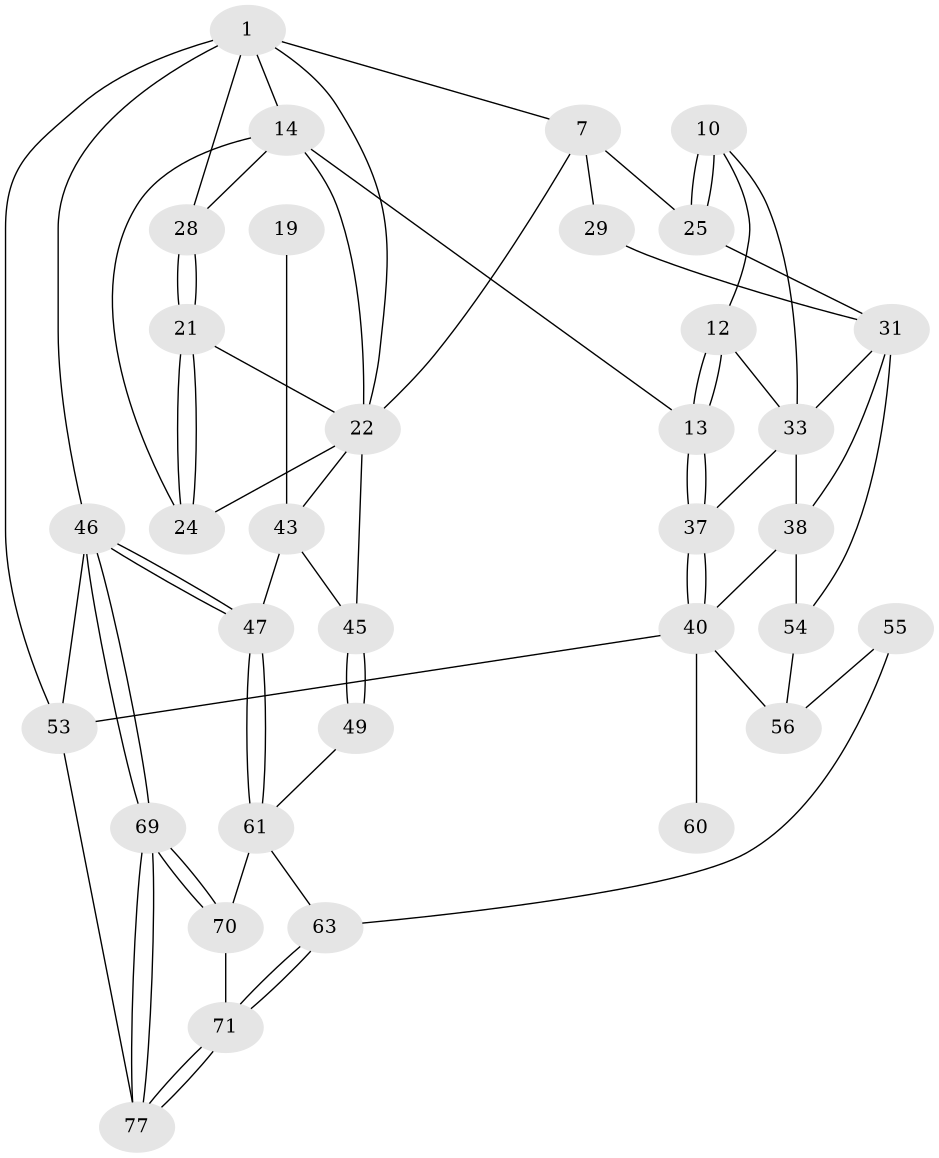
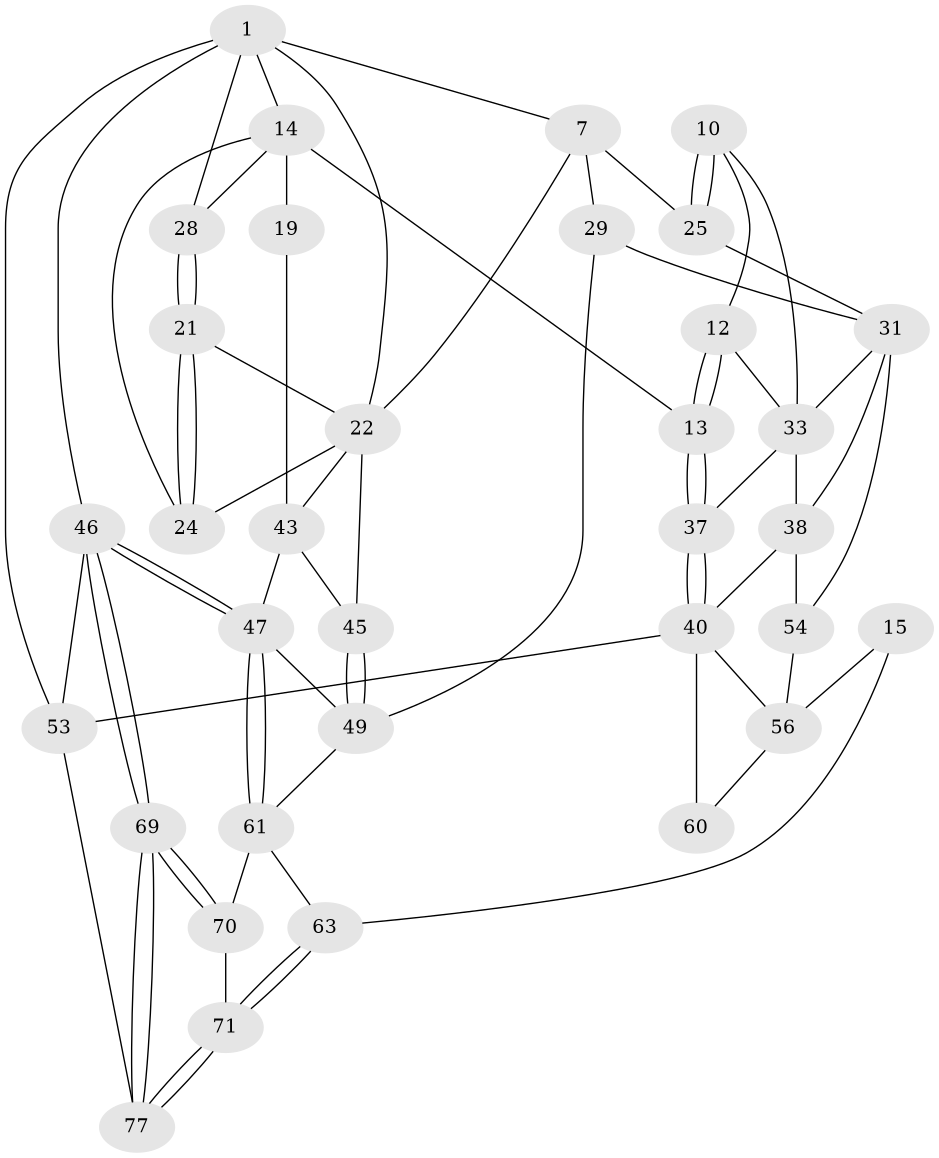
edge "14" -- "22": now "14" -- "19"
edge "29" -- "49": added
node "55": label "55" -> "15"
edge "47" -- "49": added
edge "56" -- "60": added
